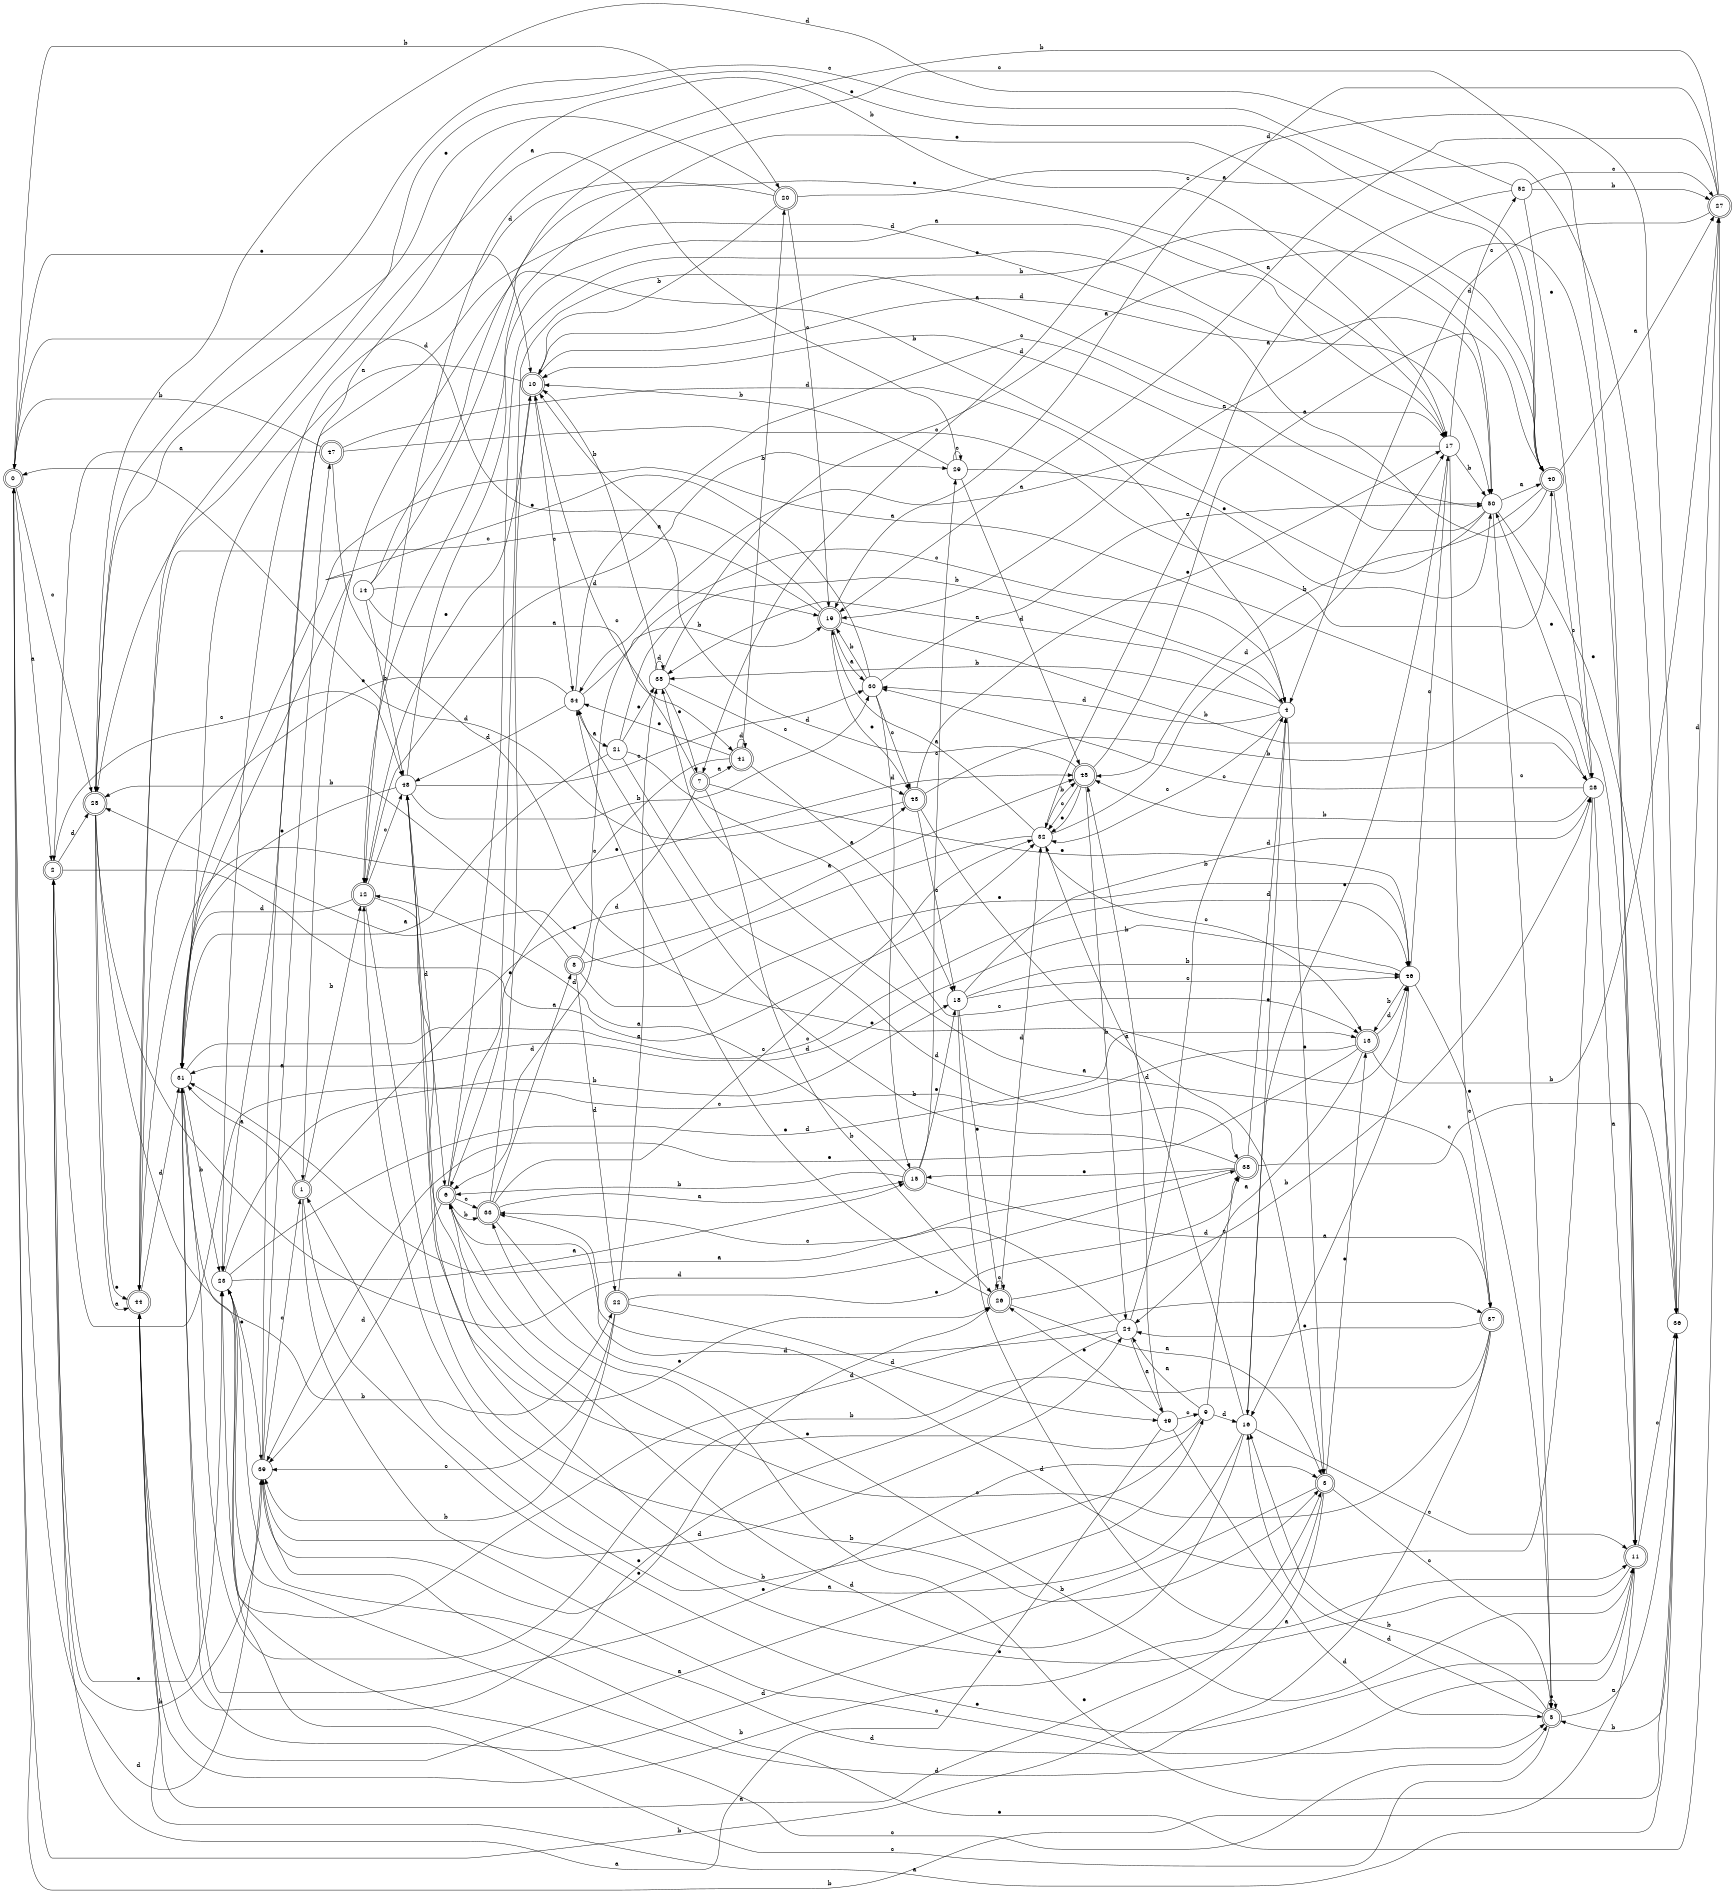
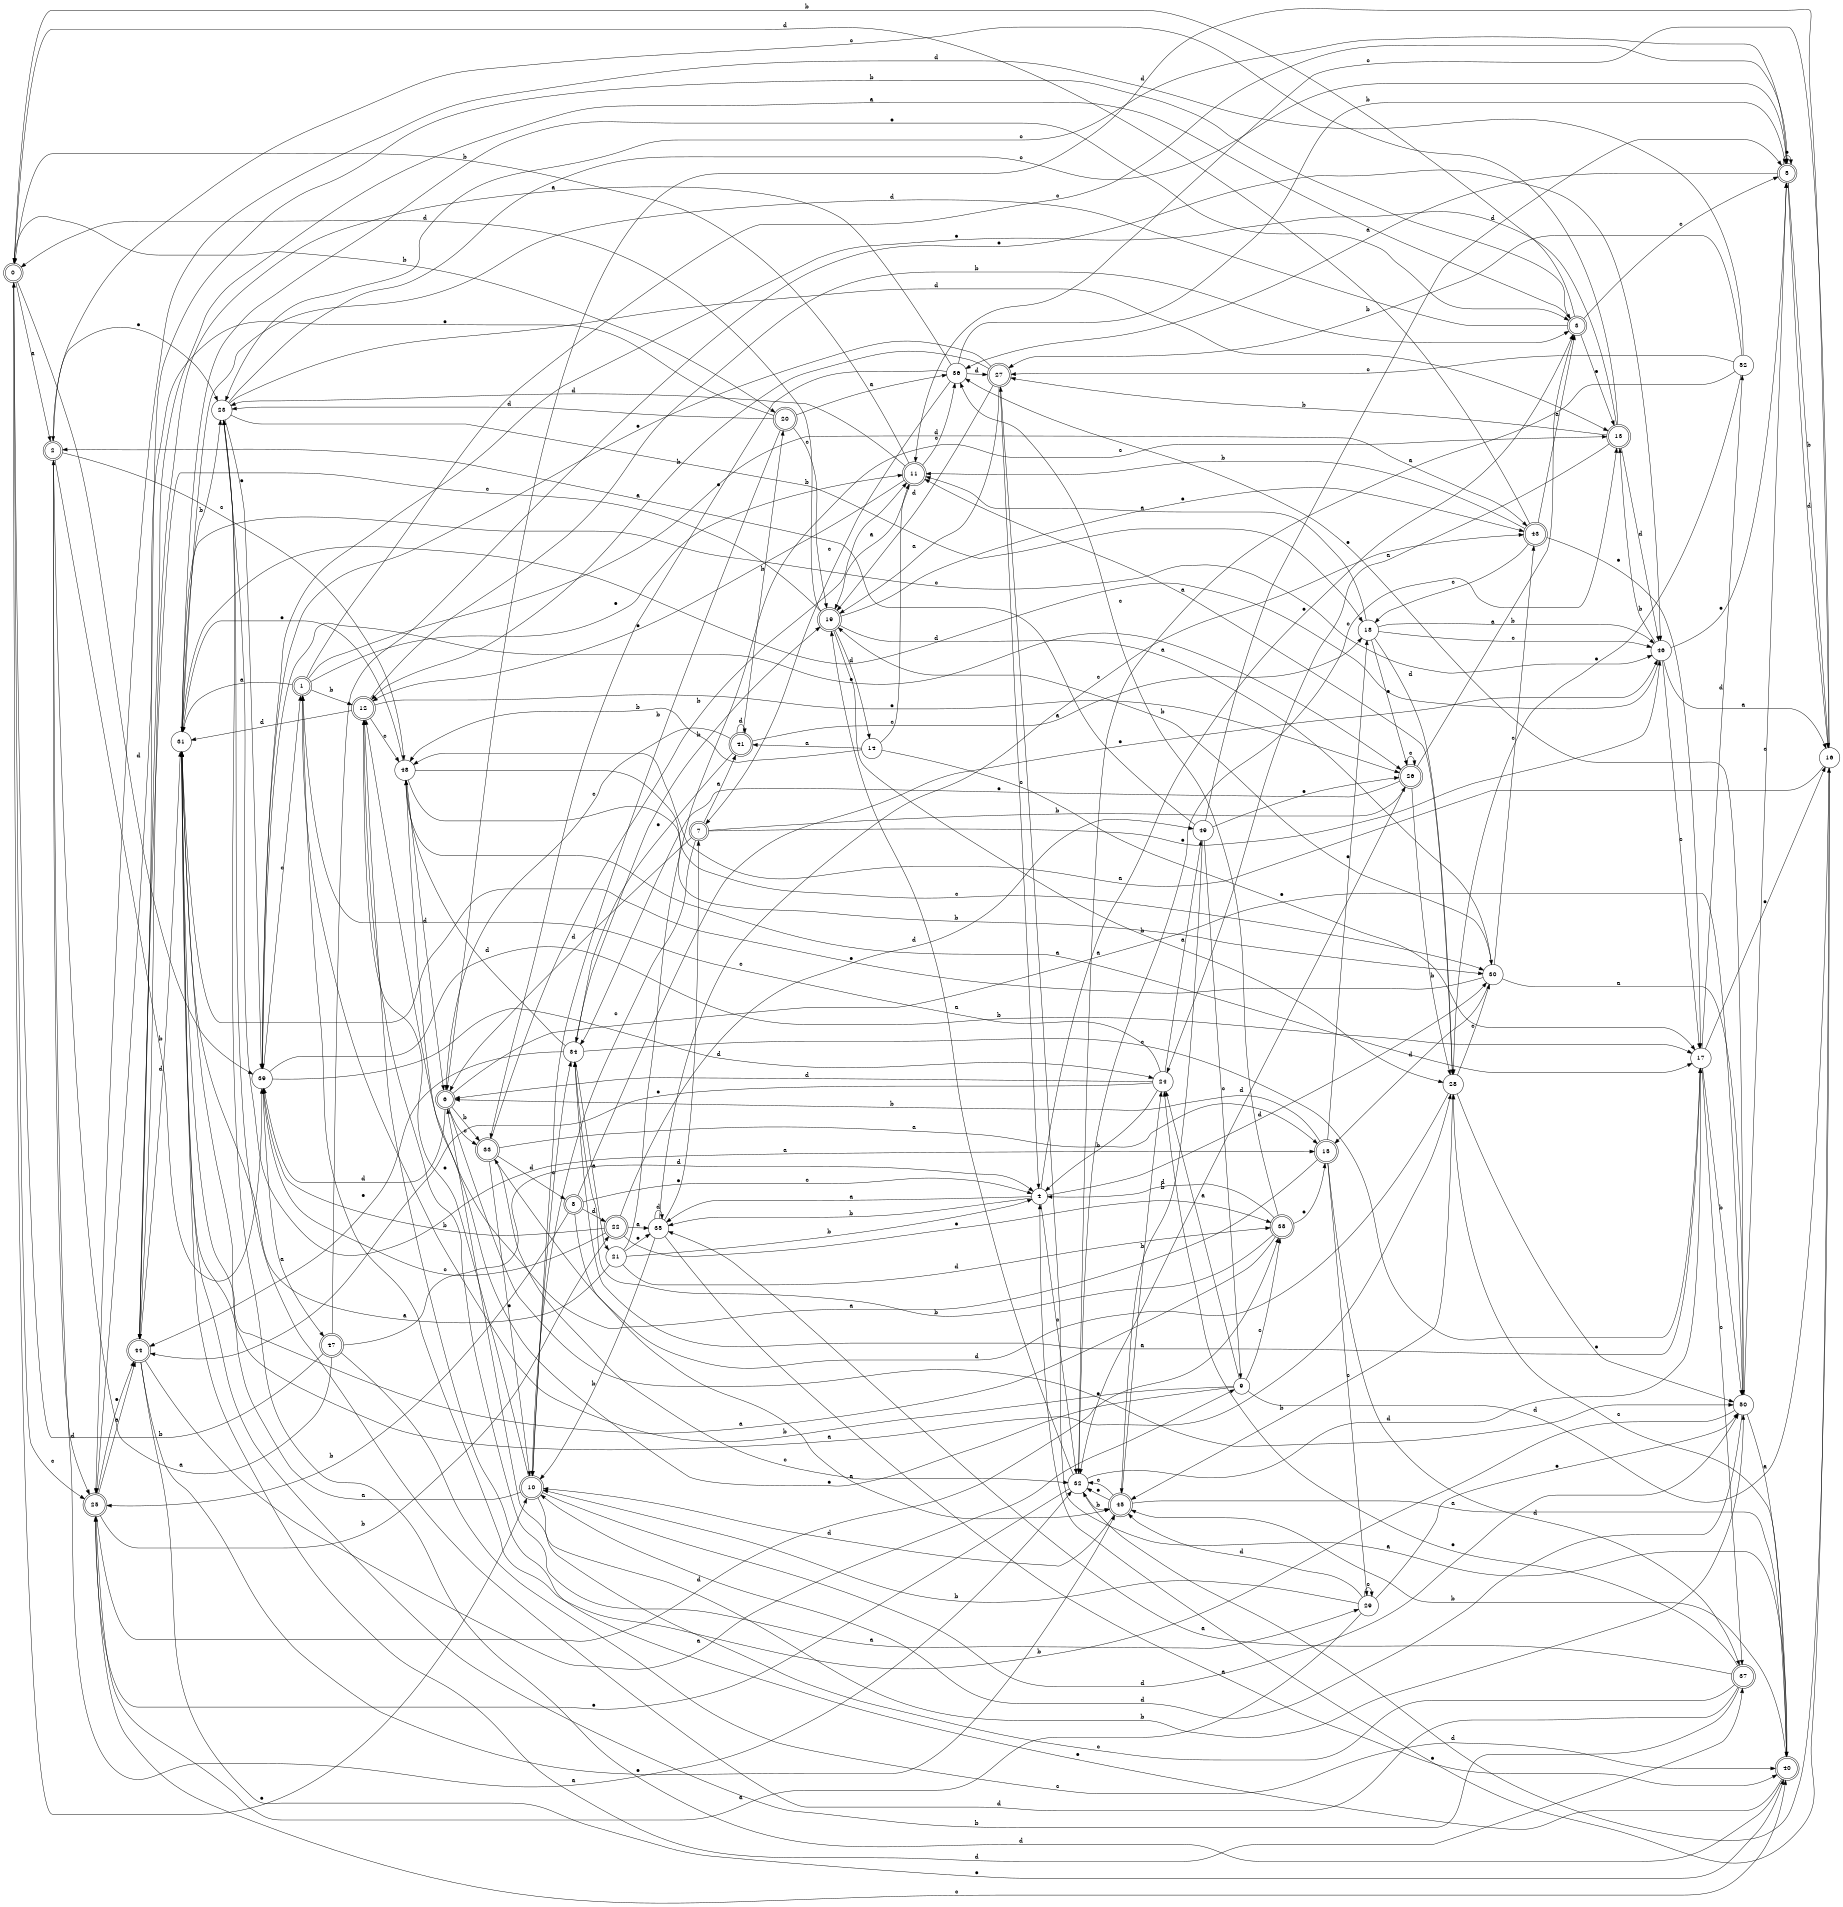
edge "14" -> "19": reversed
edge "24" -> "33": now "24" -> "1"
